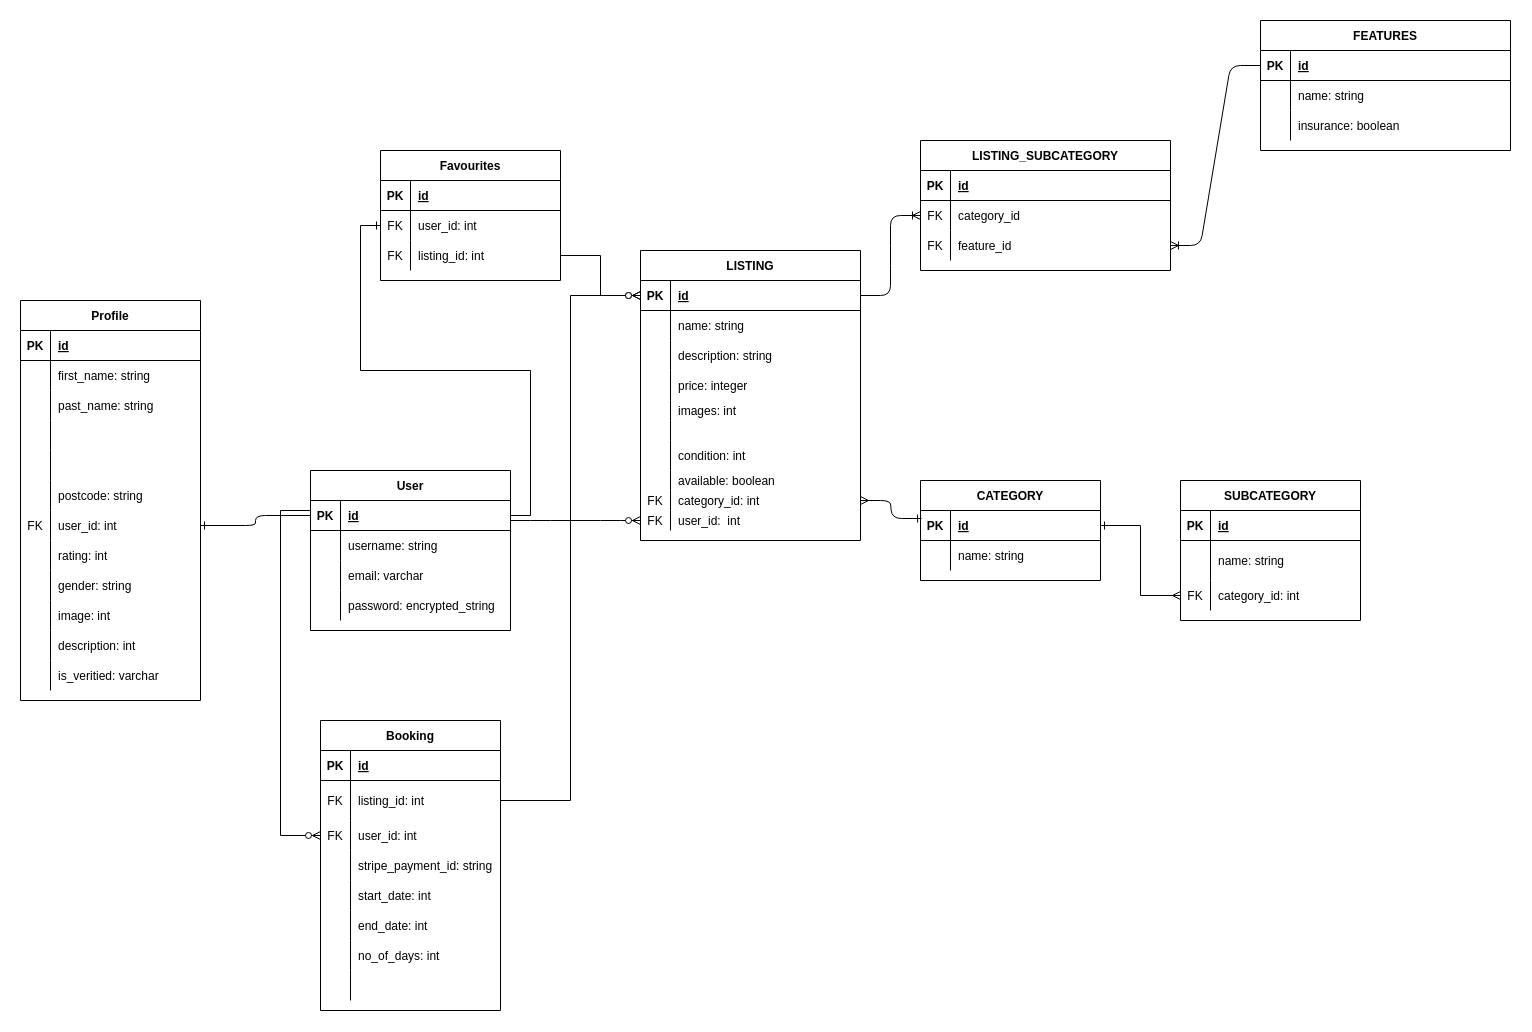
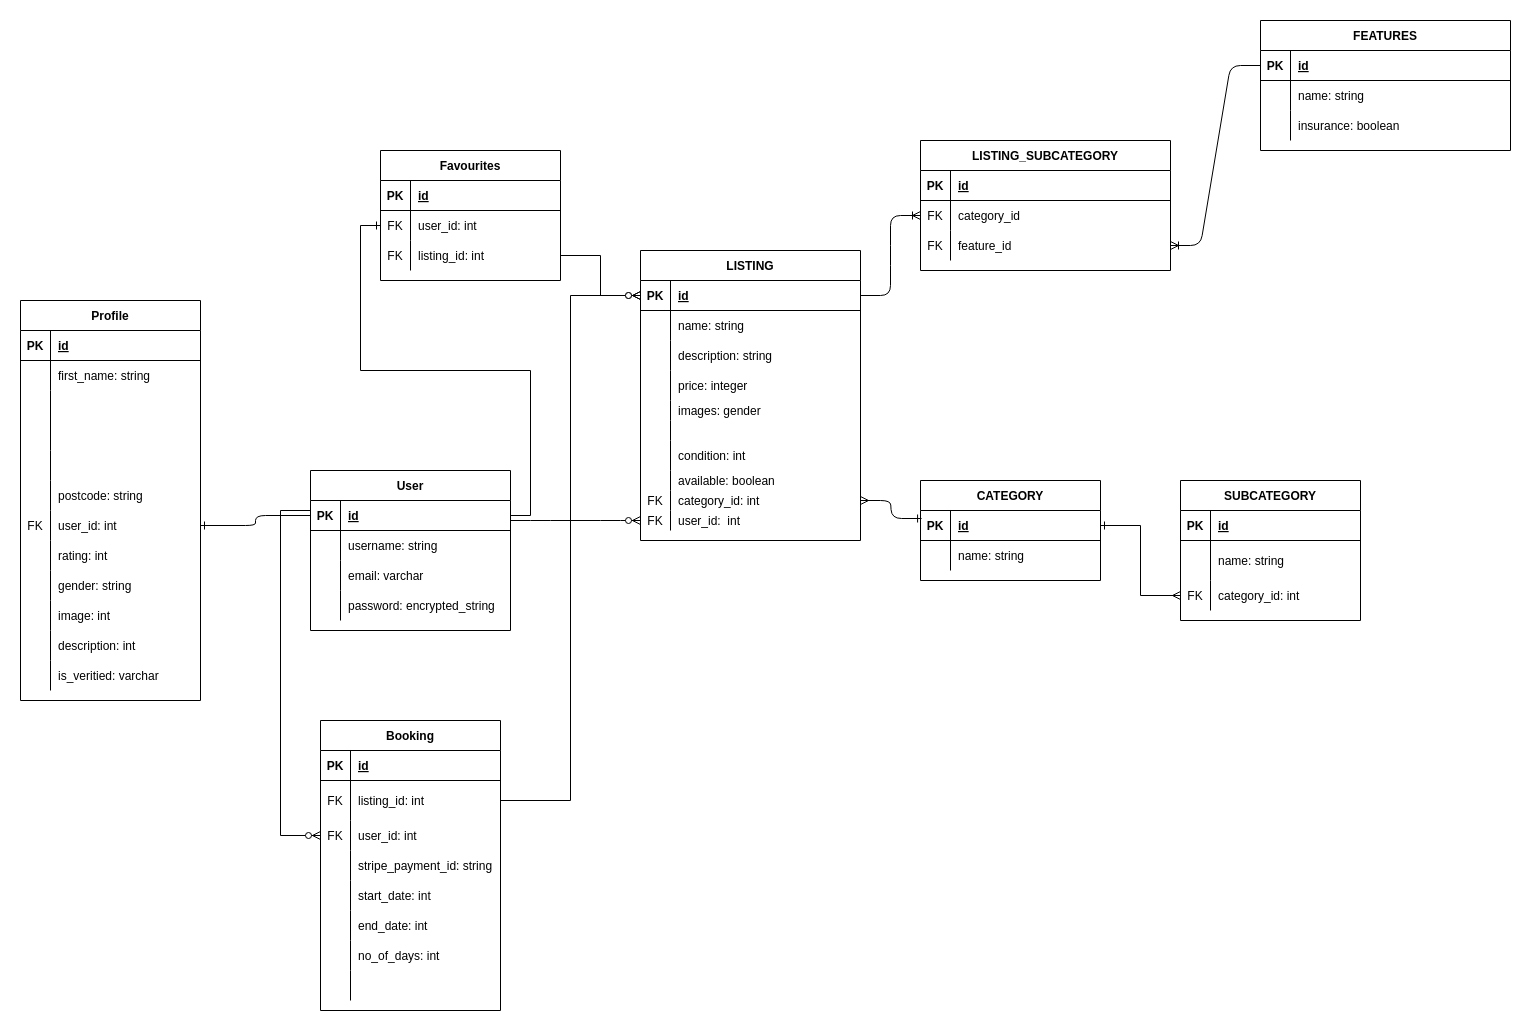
node "past_name: string": removed
node "images: int": label "images: int" -> "images: gender"
